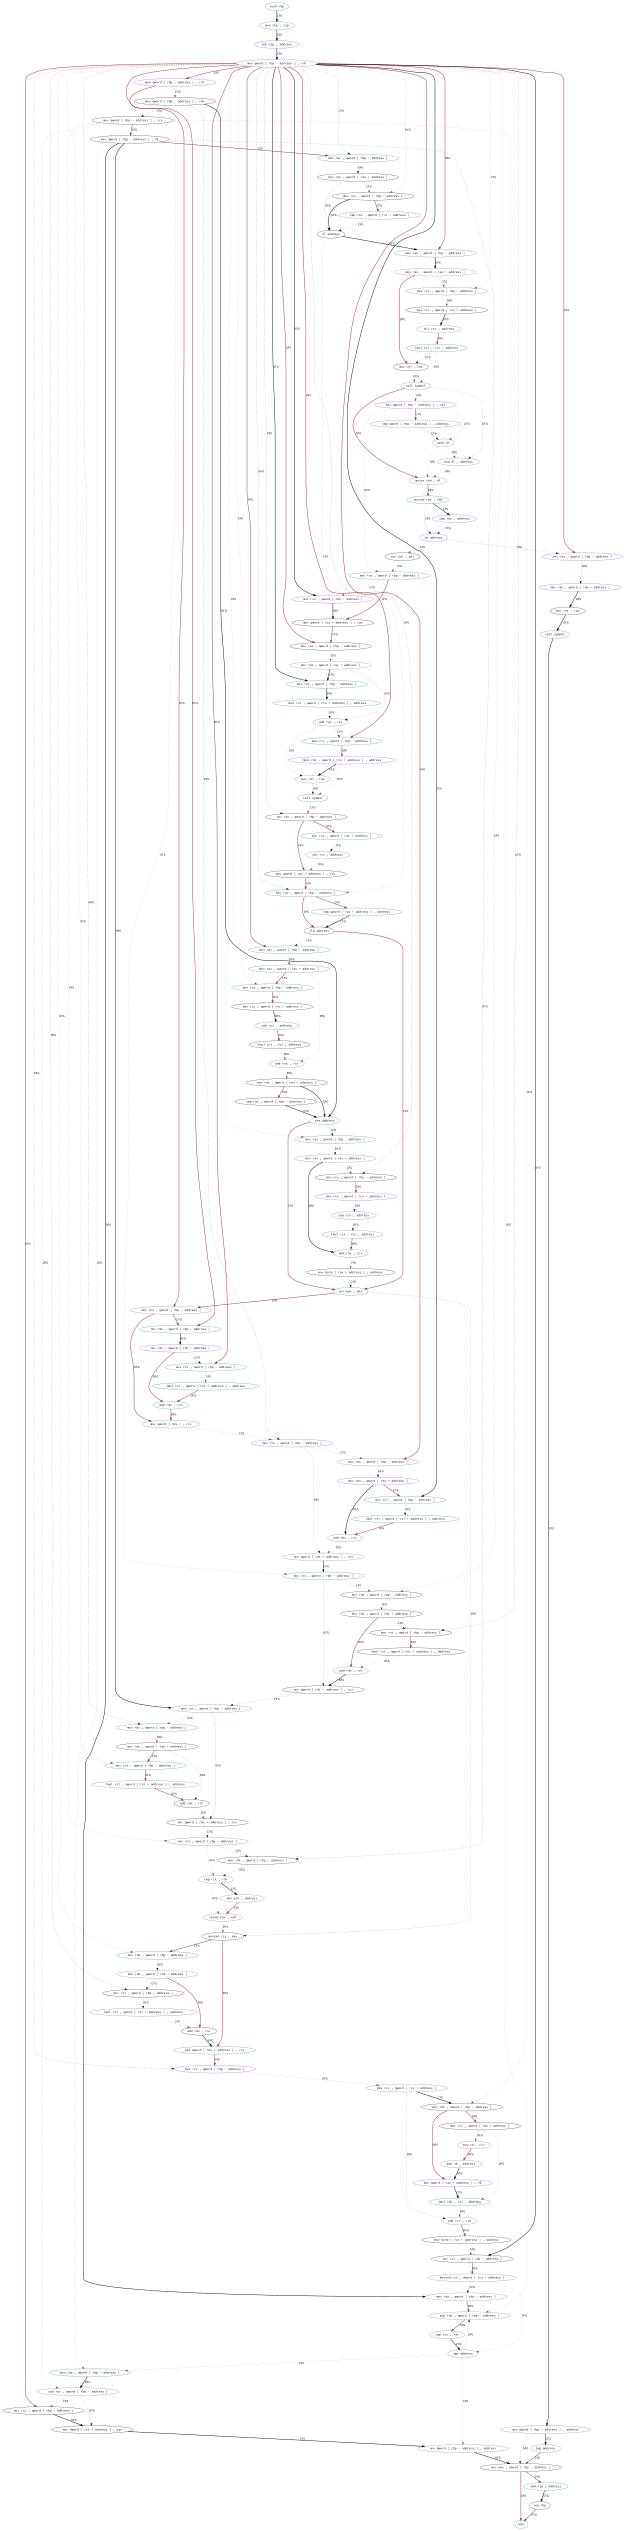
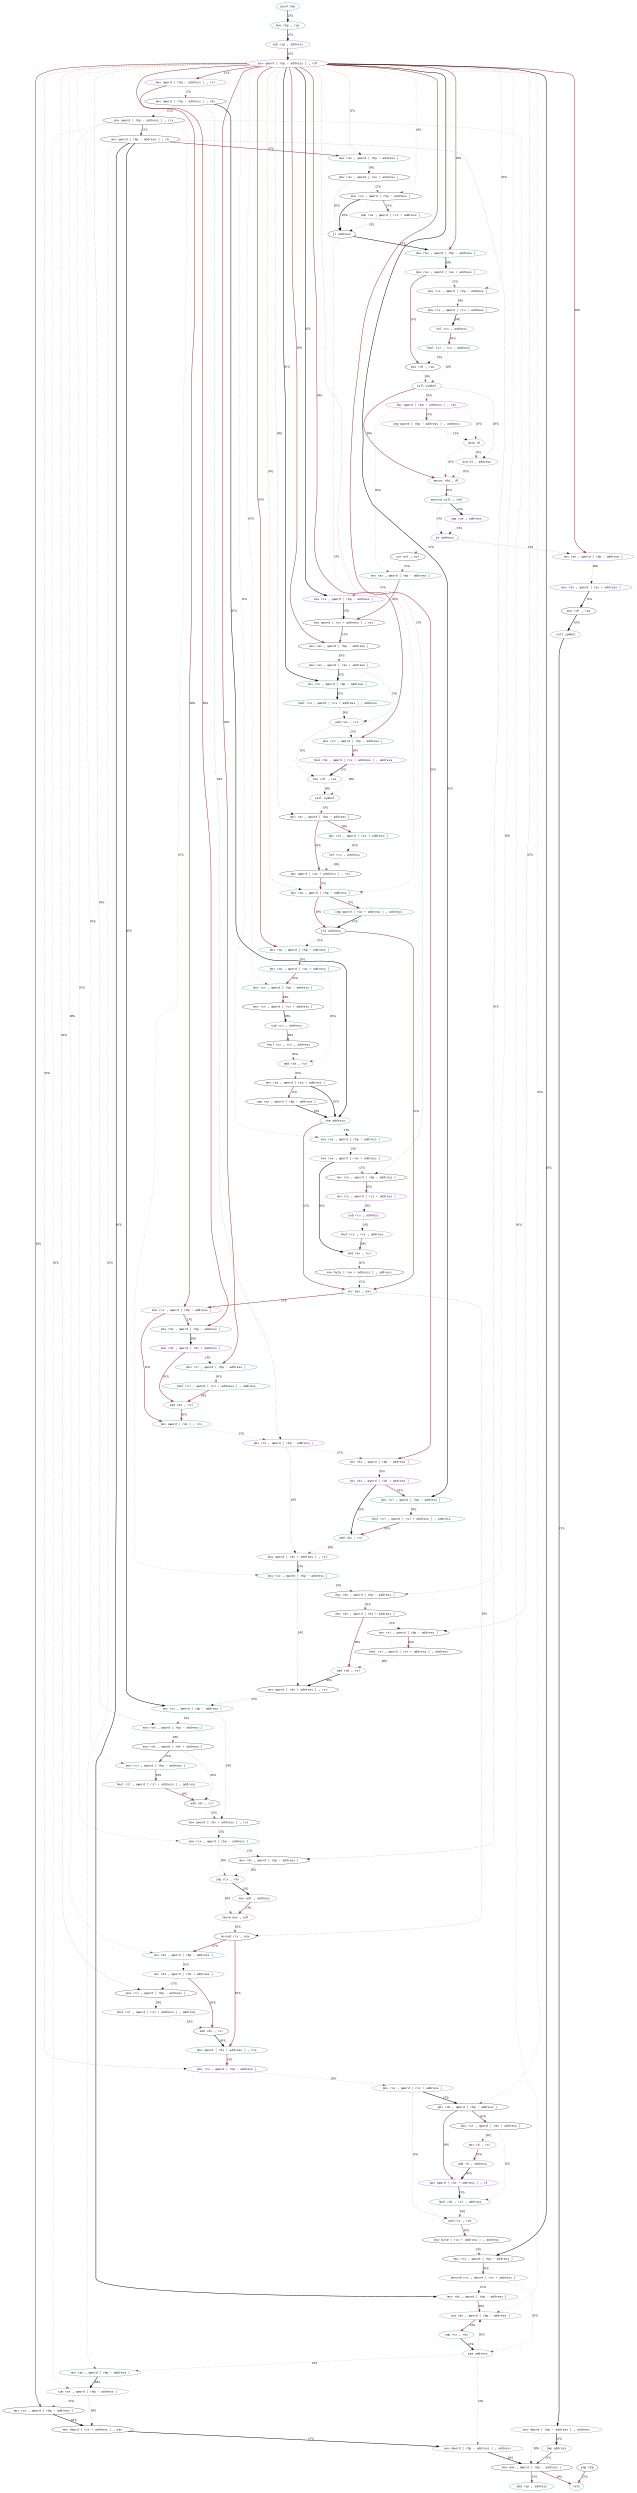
node "movsxd rax , r8d": label "movsxd rax , r8d" -> "movsxd call , r8d"
edge "add rsp , address" -> "pop rbp": removed, label "CFG"
